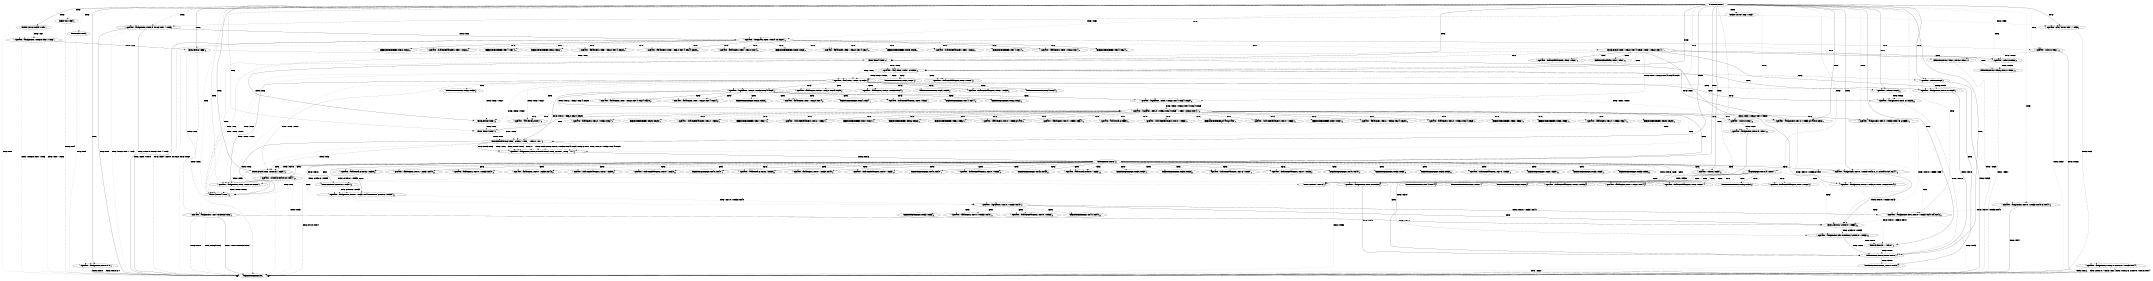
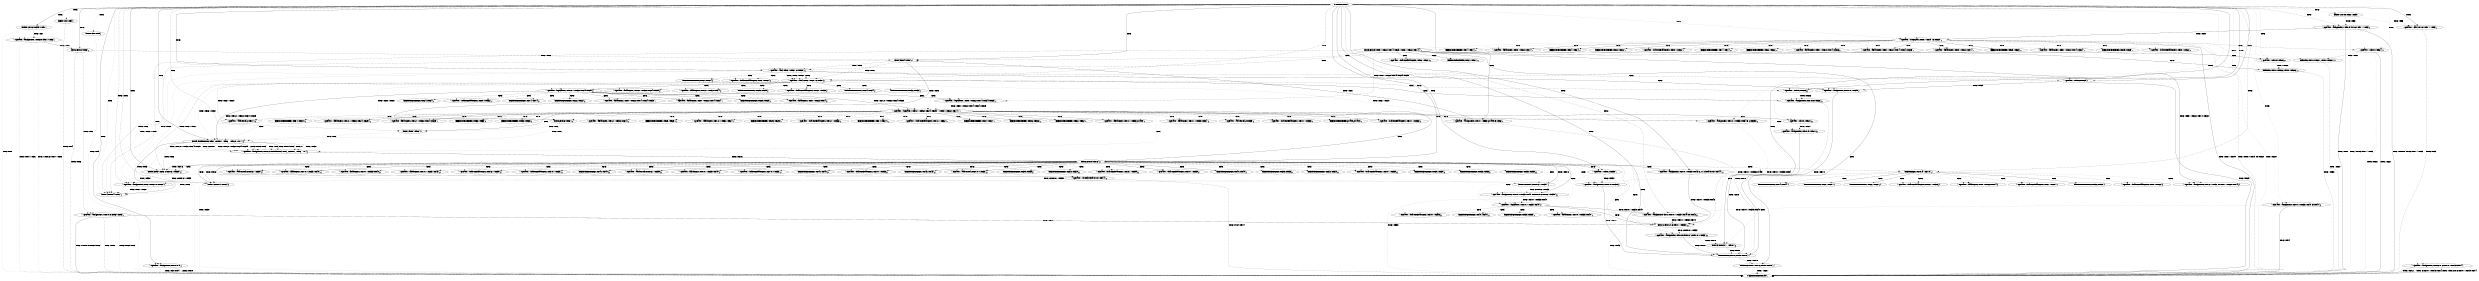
edge "(<operator>.and,VAR6->VAR27 & VAR31)" -> "(FUN14,FUN14(VAR6))": removed, label "DDG: VAR6->VAR27"
